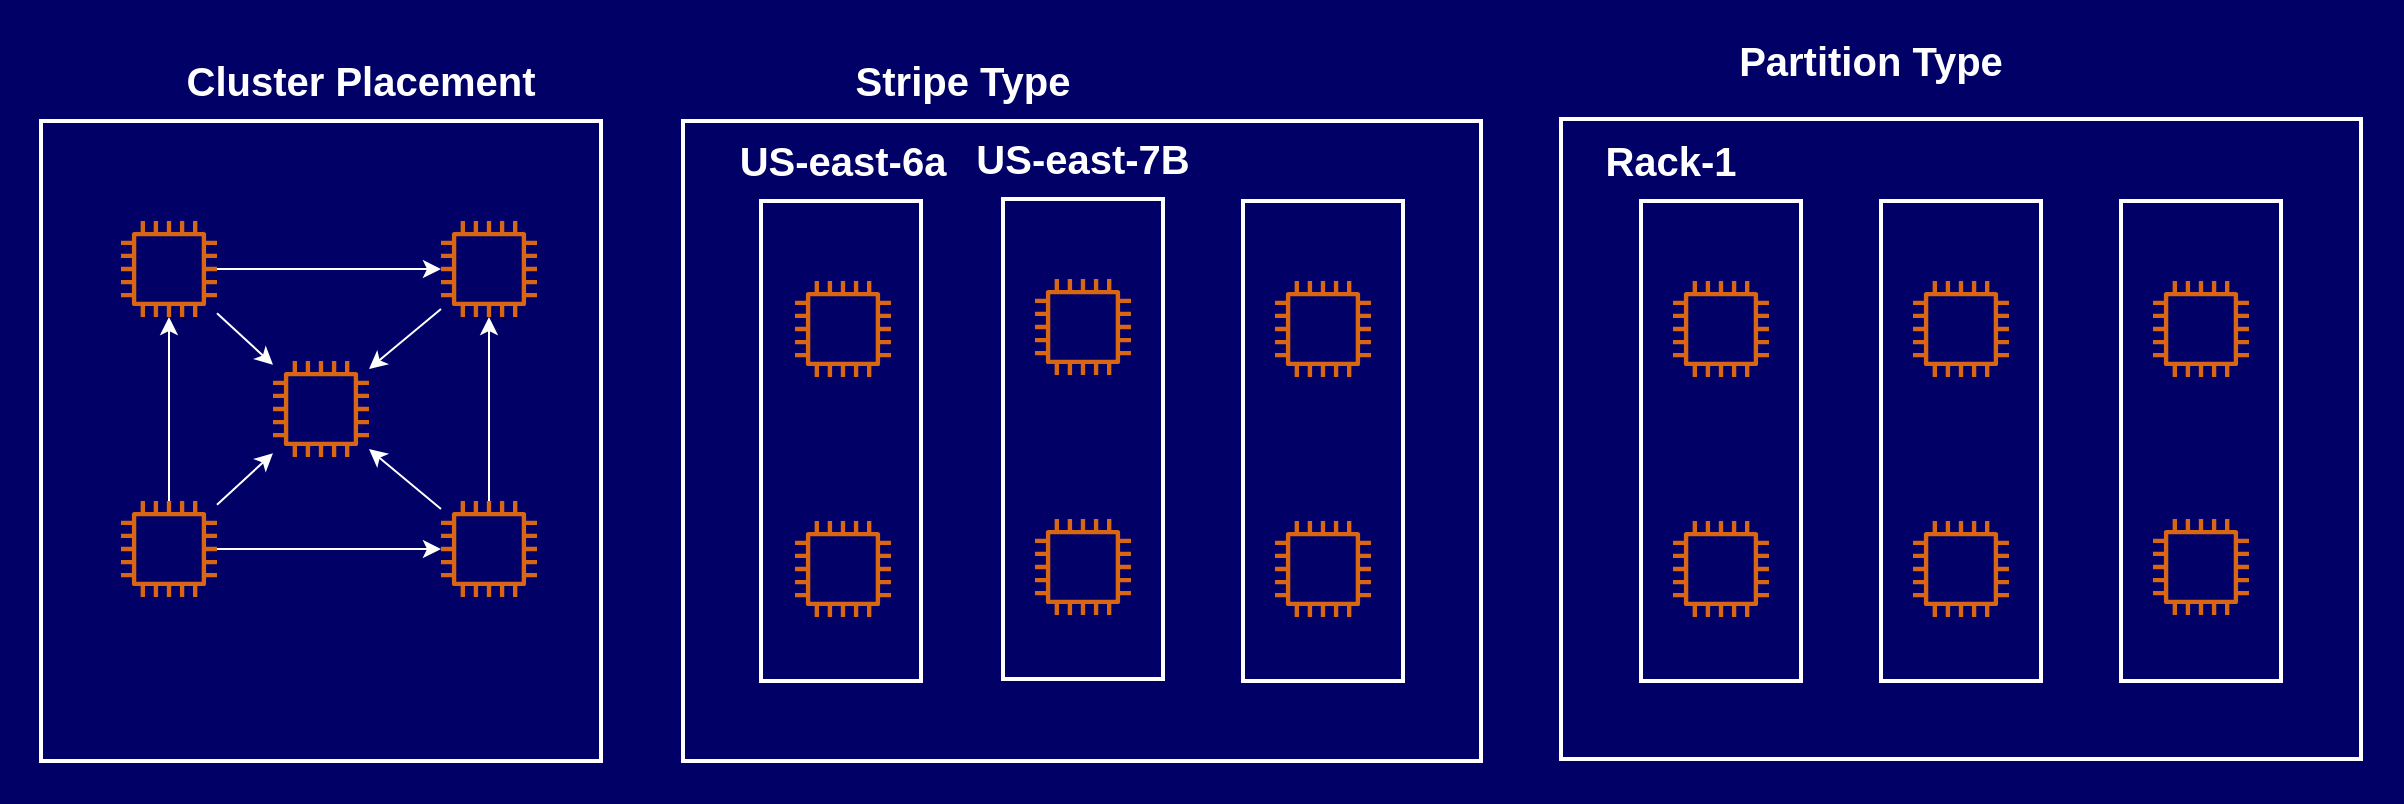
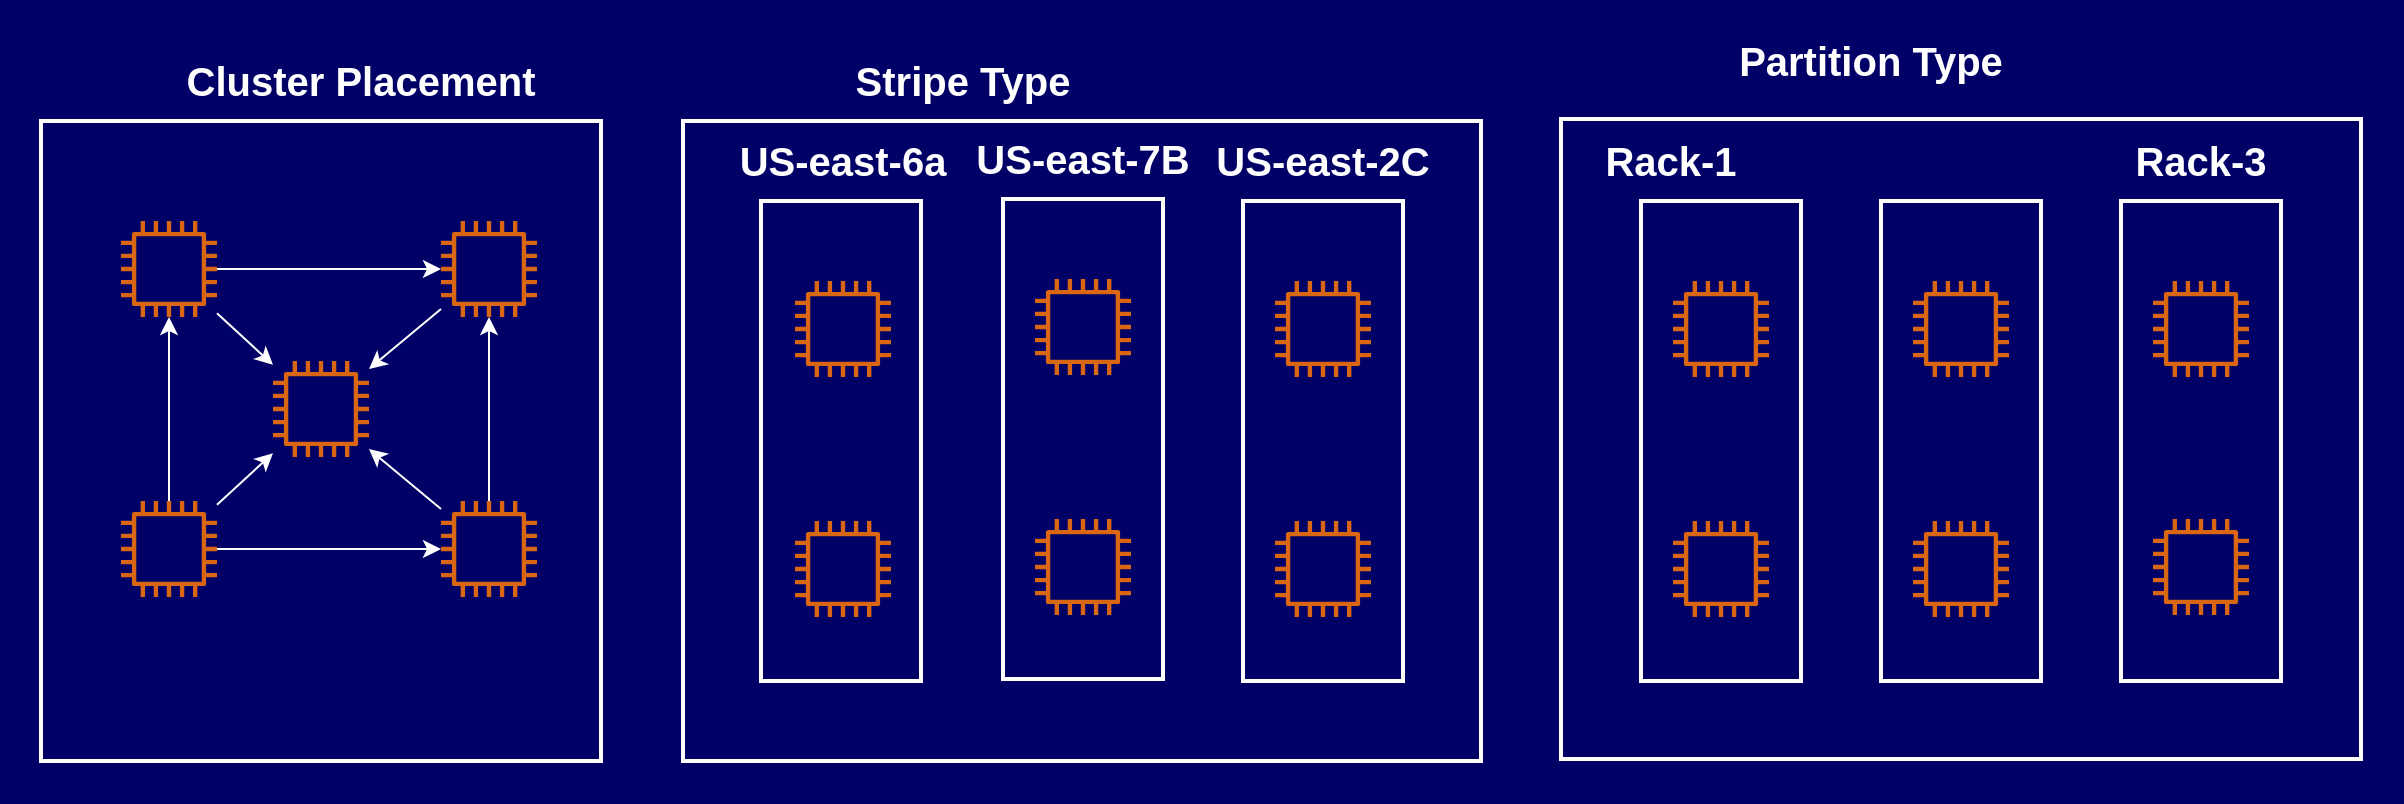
node "US-east-2C": added
node "Rack-3": added
